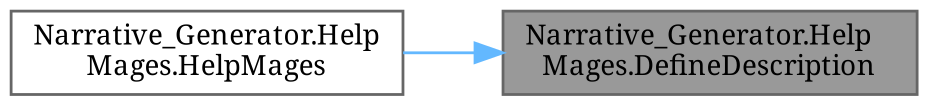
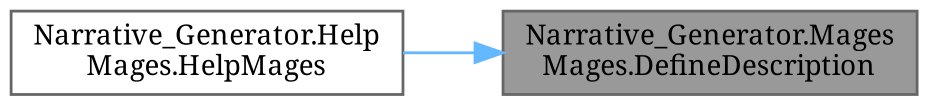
node "Narrative_Generator.Help Mages.DefineDescription": label "Narrative_Generator.Help Mages.DefineDescription" -> "Narrative_Generator.Mages Mages.DefineDescription"
